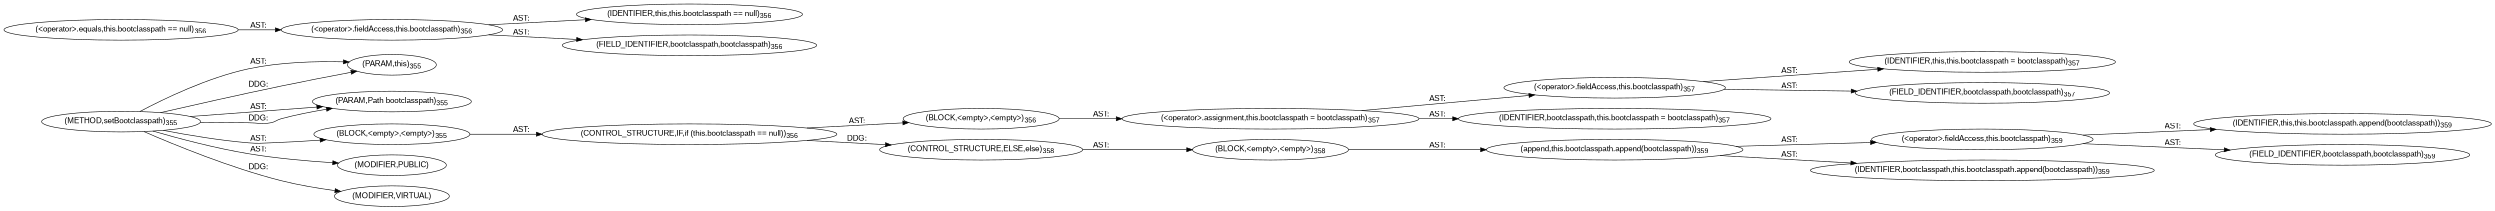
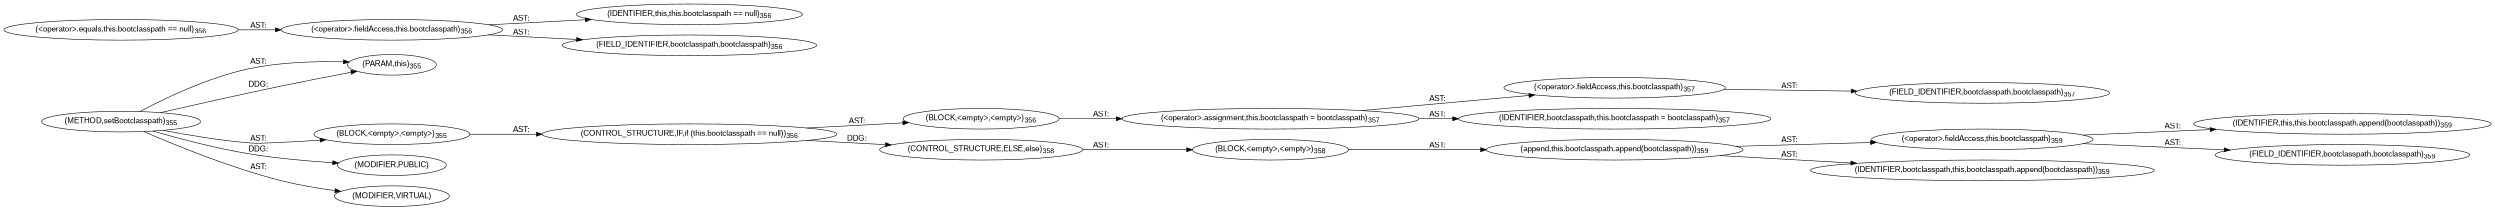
node "(IDENTIFIER,this,this.bootclasspath = bootclasspath)": removed
node "(PARAM,Path bootclasspath)": removed
edge "(METHOD,setBootclasspath)" -> "(MODIFIER,PUBLIC)": label "AST: " -> "DDG: "
edge "(METHOD,setBootclasspath)" -> "(MODIFIER,VIRTUAL)": label "DDG: " -> "AST: "
